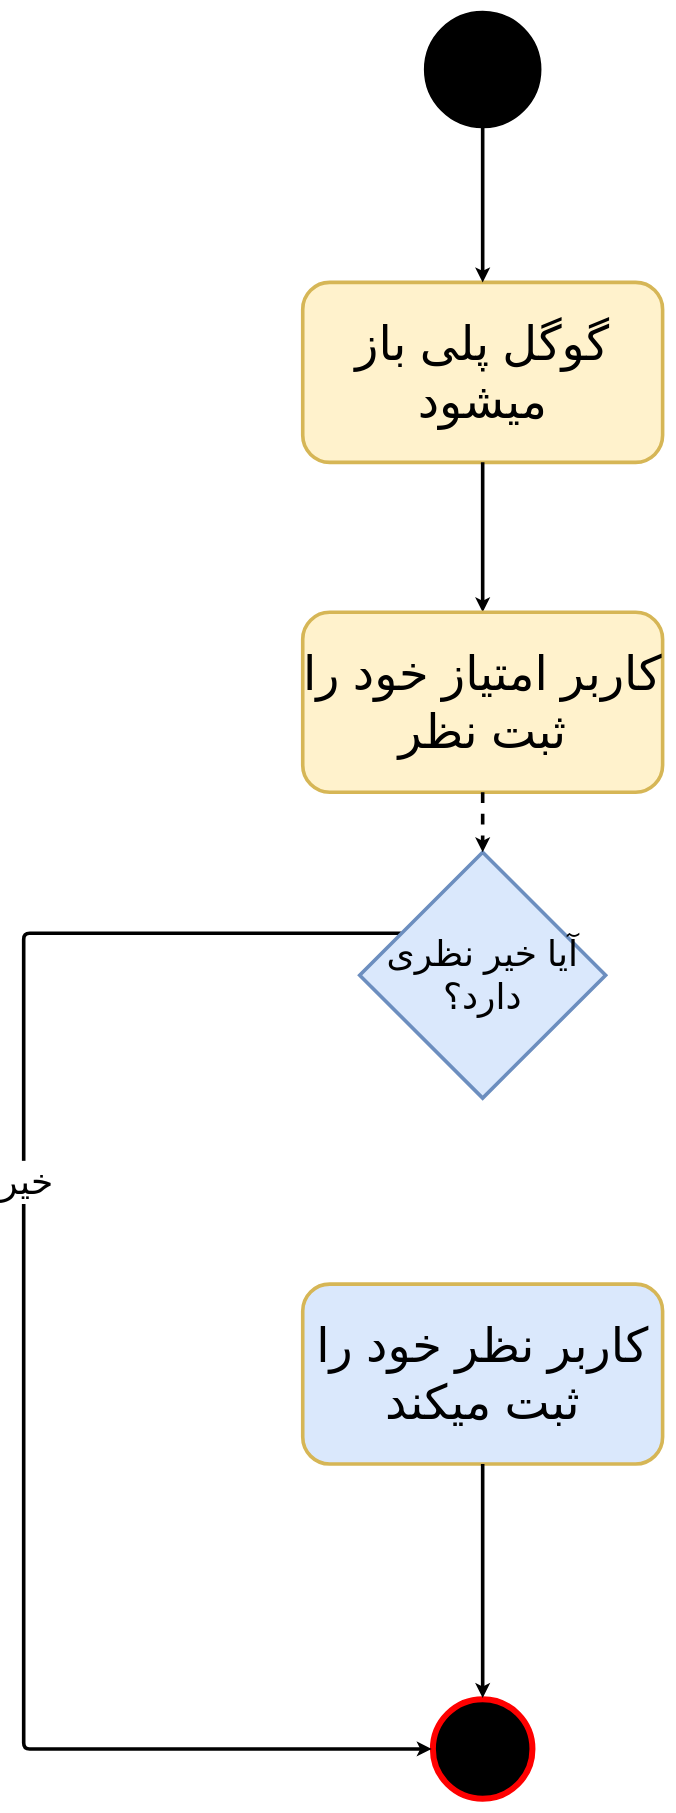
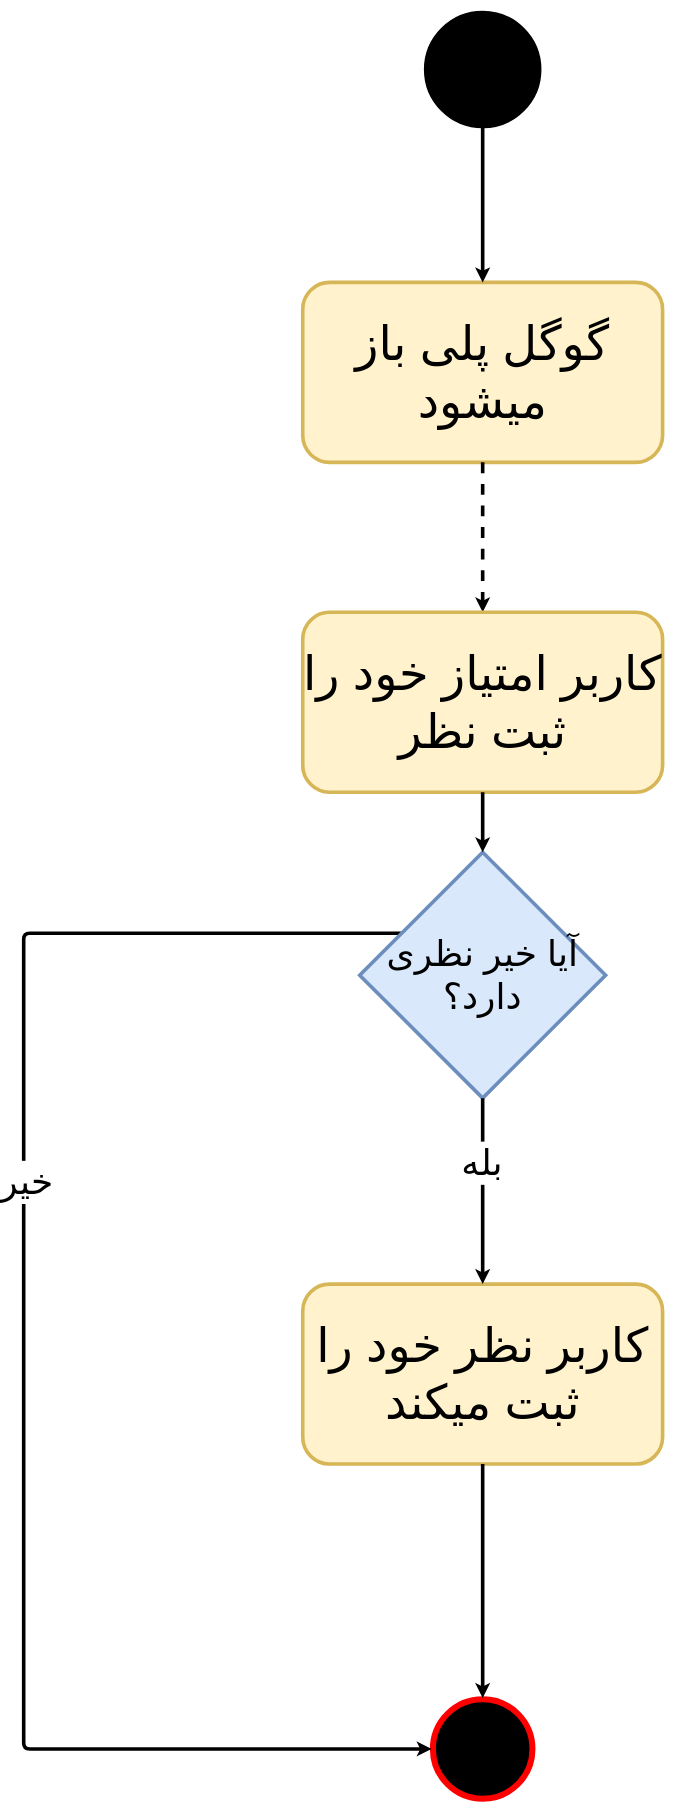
edge "گوگل پلی باز میشود" -> "کاربر امتیاز خود را ثبت نظر": style solid -> dashed
edge "کاربر امتیاز خود را ثبت نظر" -> "آیا خیر نظری دارد؟": style dashed -> solid
edge "آیا خیر نظری دارد؟" -> "کاربر نظر خود را ثبت میکند": added, label "بله"
node "کاربر نظر خود را ثبت میکند": fillcolor #dae8fc -> #fff2cc
